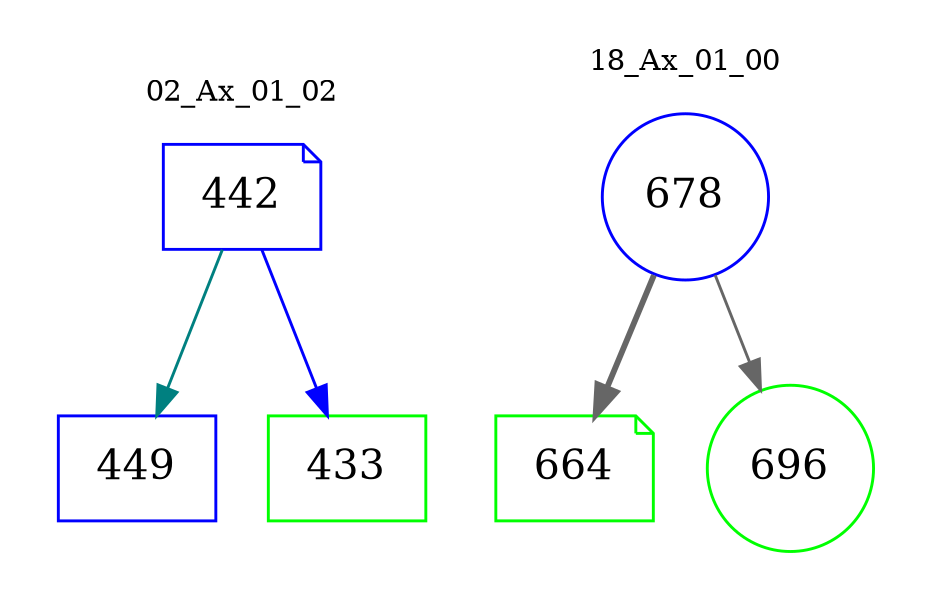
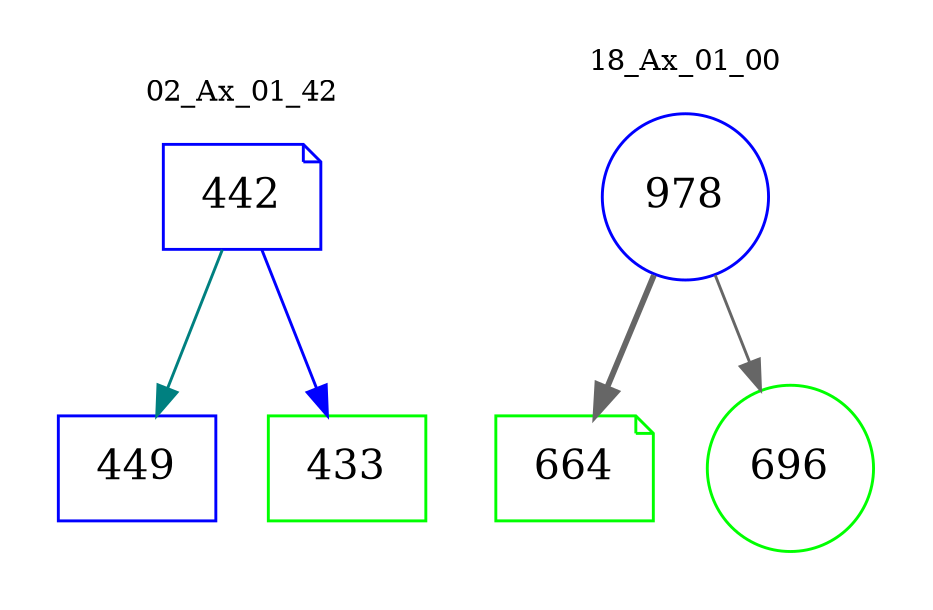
cluster "02_Ax_01_02": label "02_Ax_01_02" -> "02_Ax_01_42"
node "678": label "678" -> "978"
